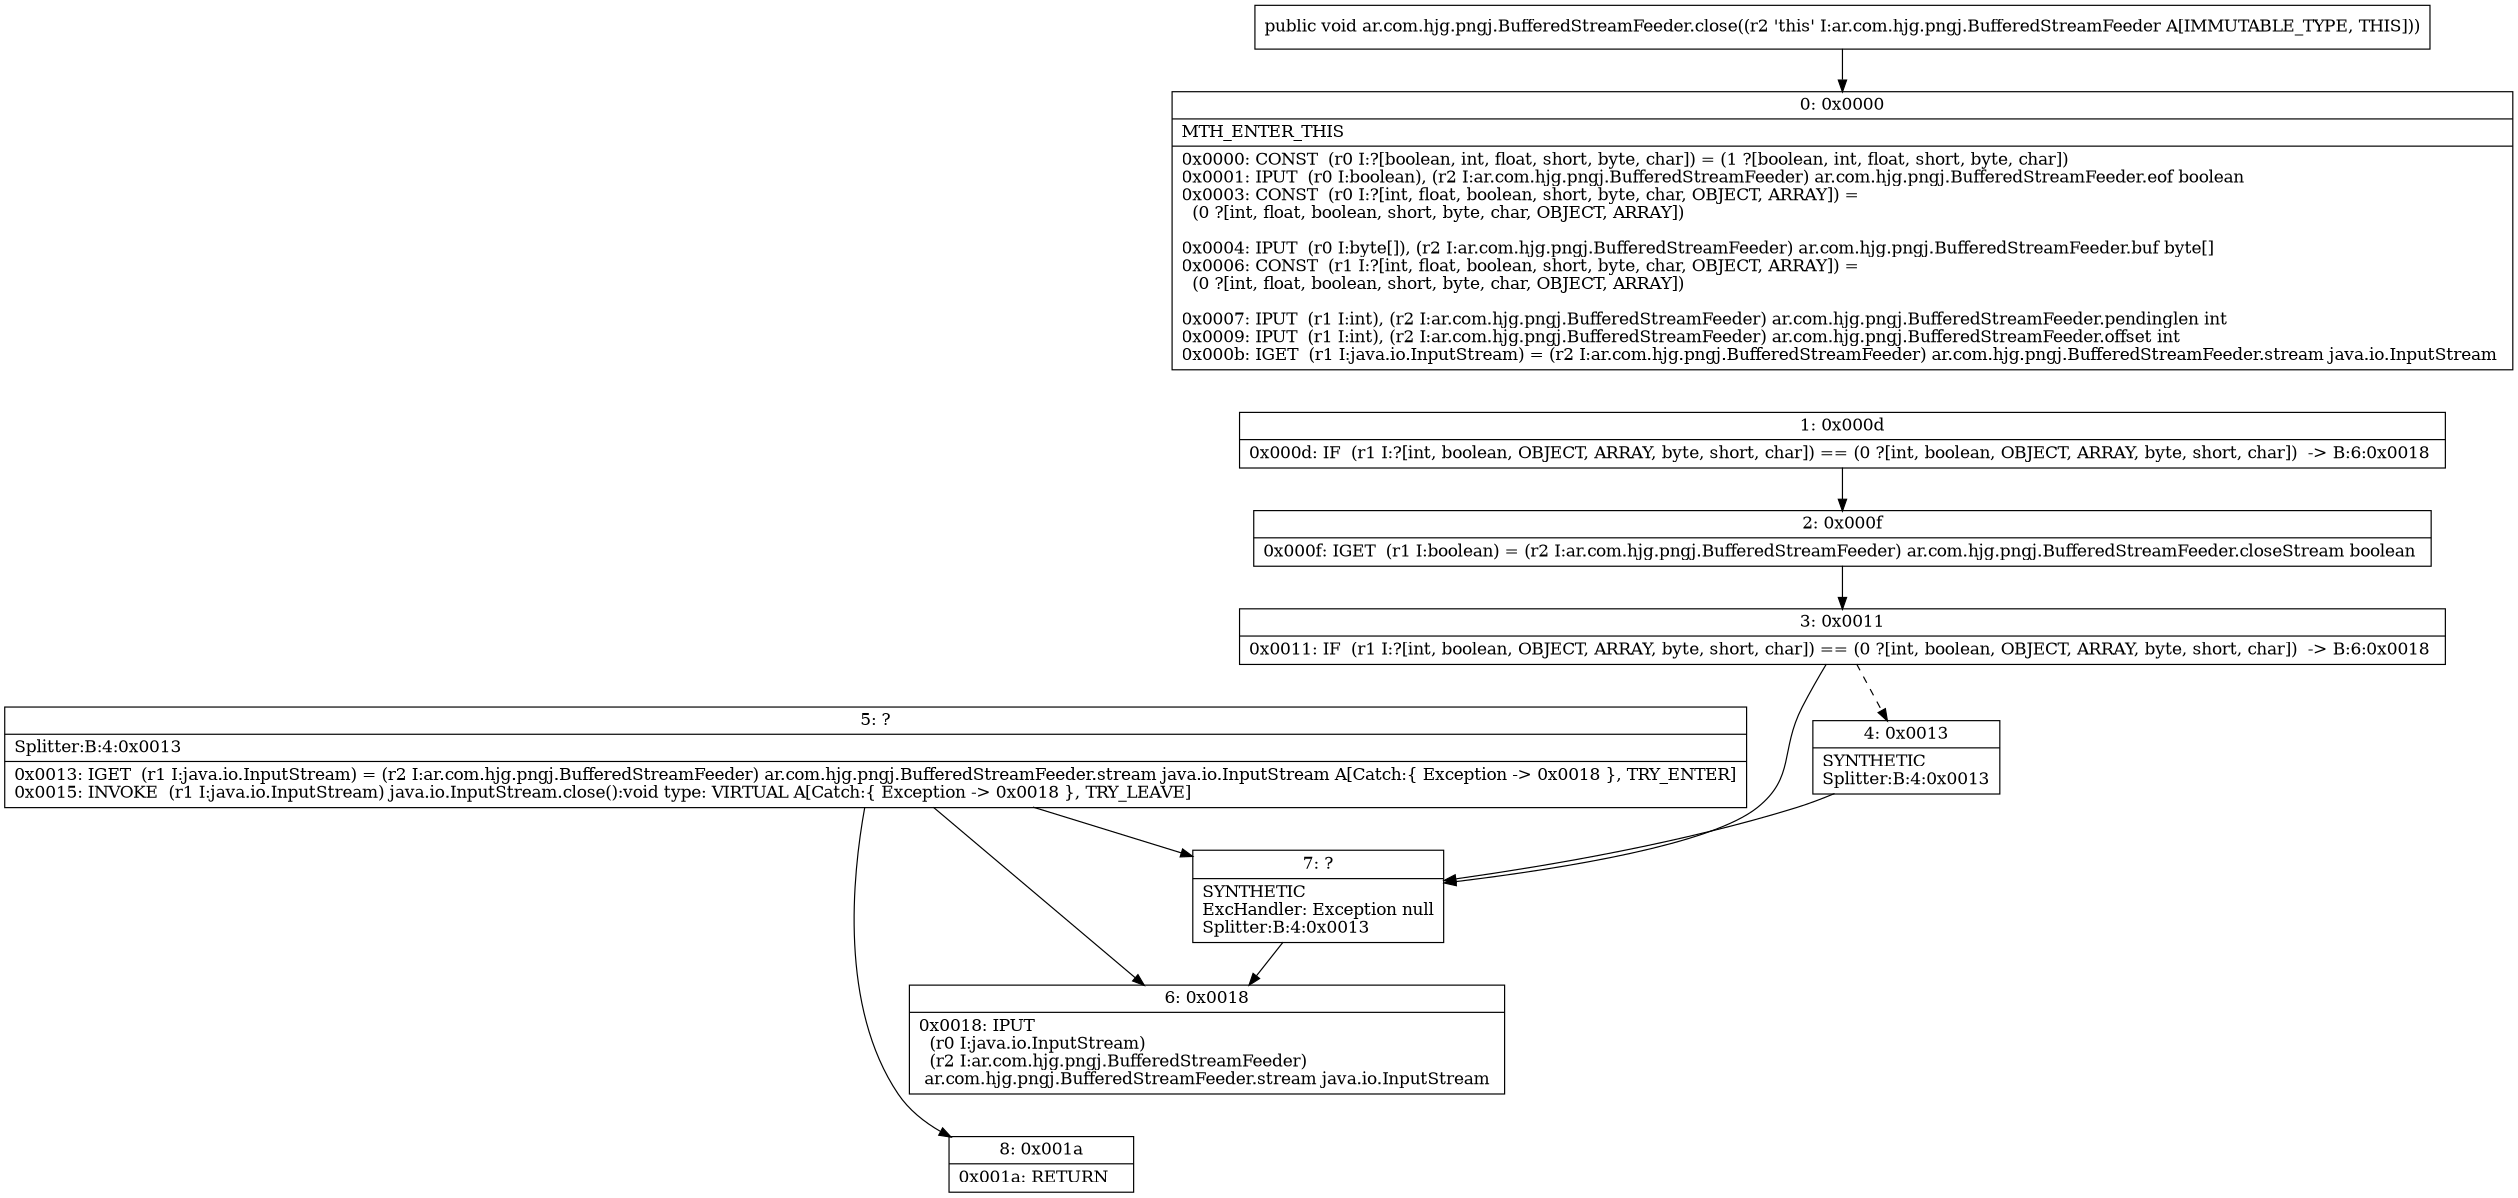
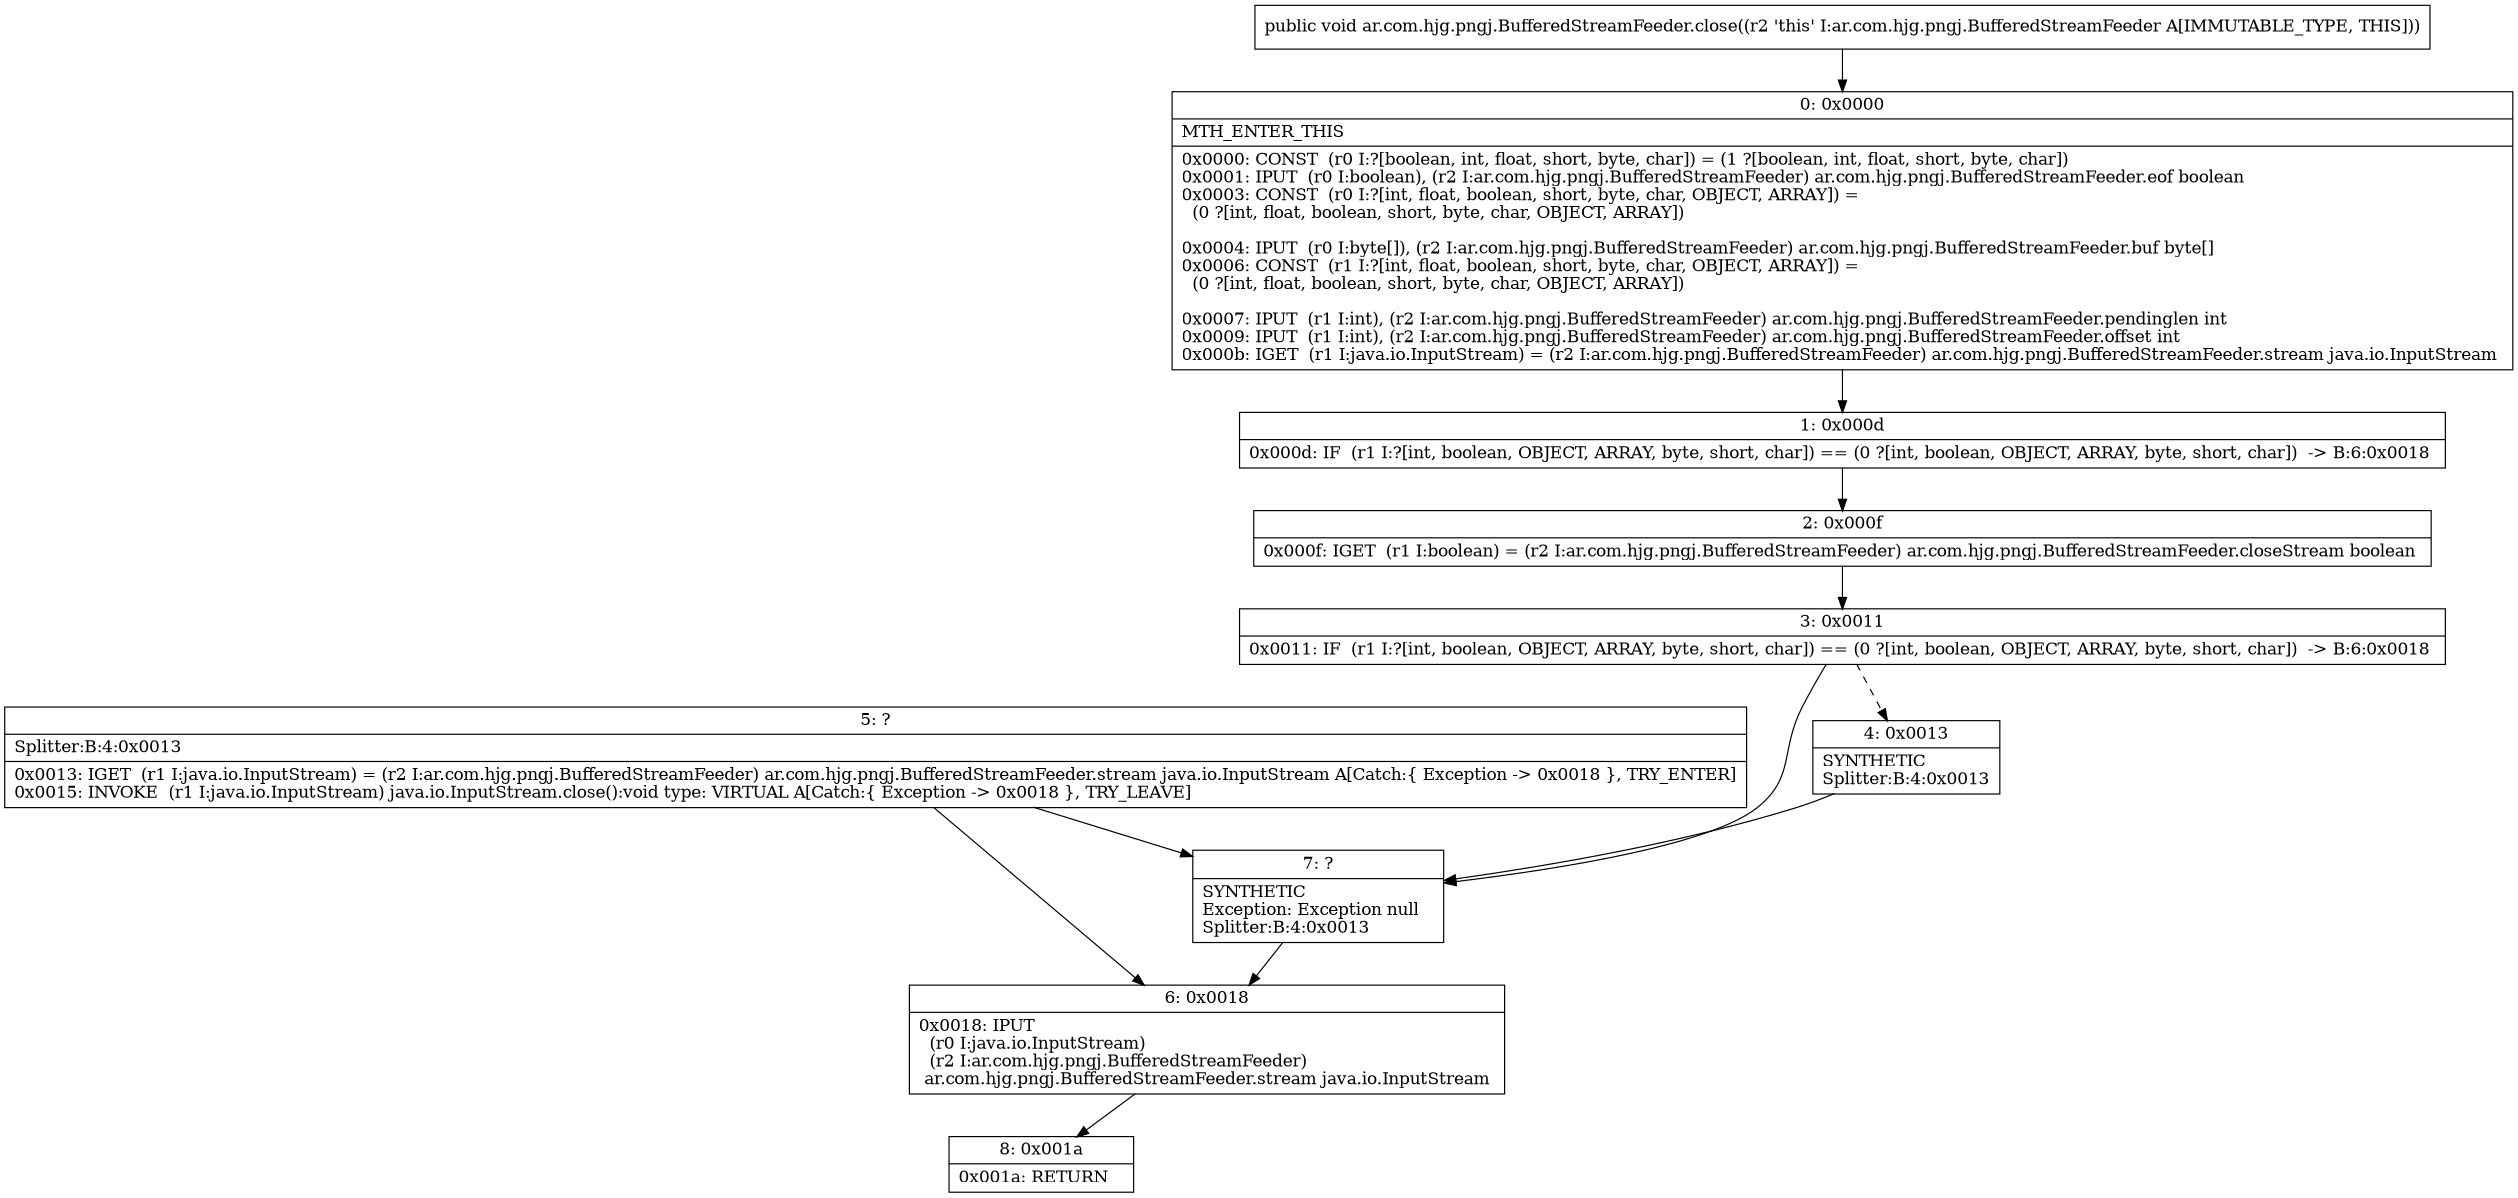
edge "0: 0x0000" -> "1: 0x000d": added
node "7: ?": text "ExcHandler: Exception null" -> "Exception: Exception null"
edge "5: ?" -> "8: 0x001a": now "6: 0x0018" -> "8: 0x001a"
